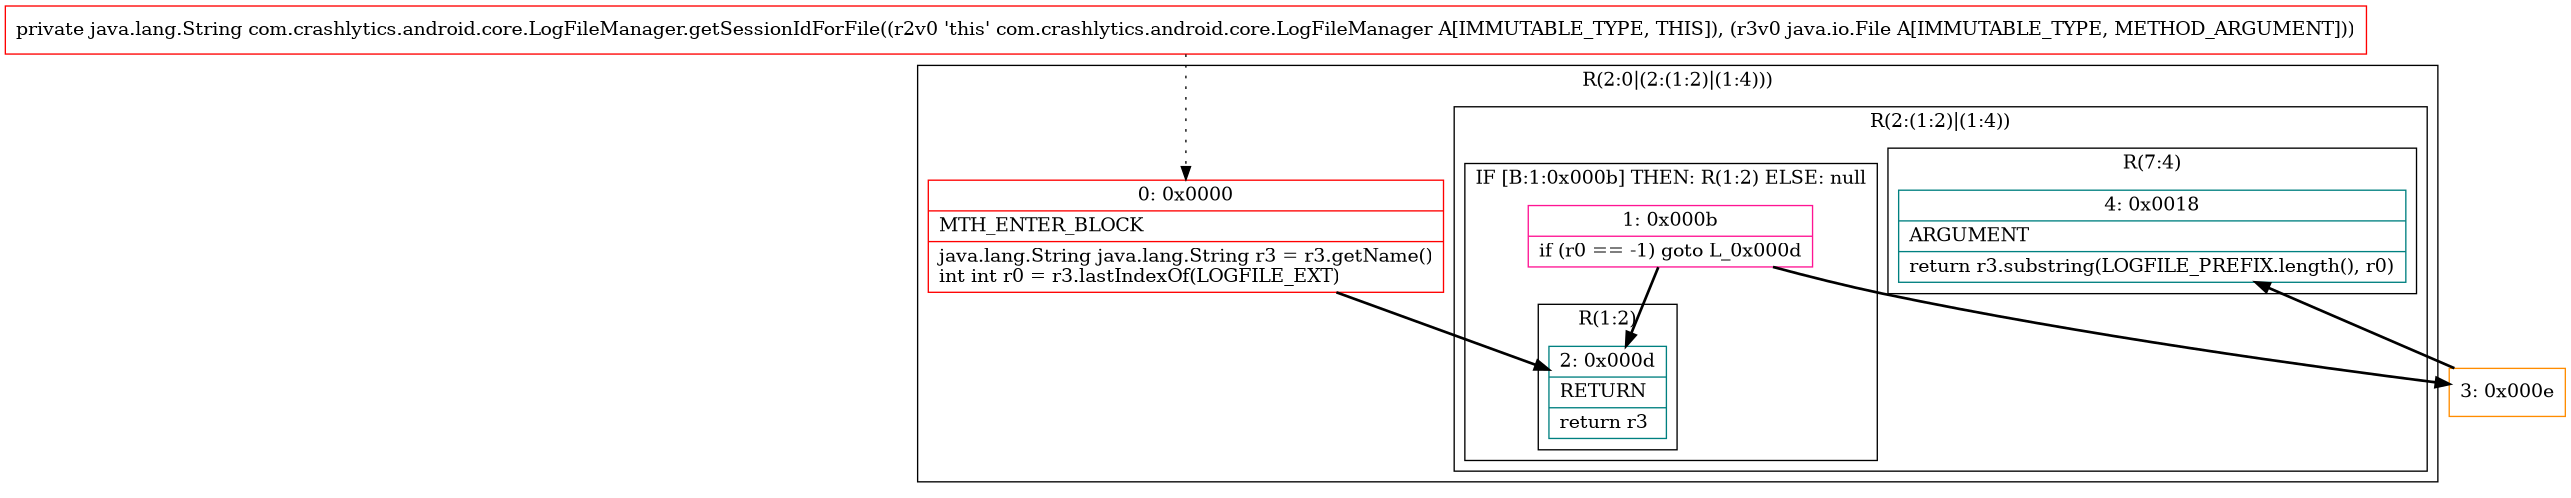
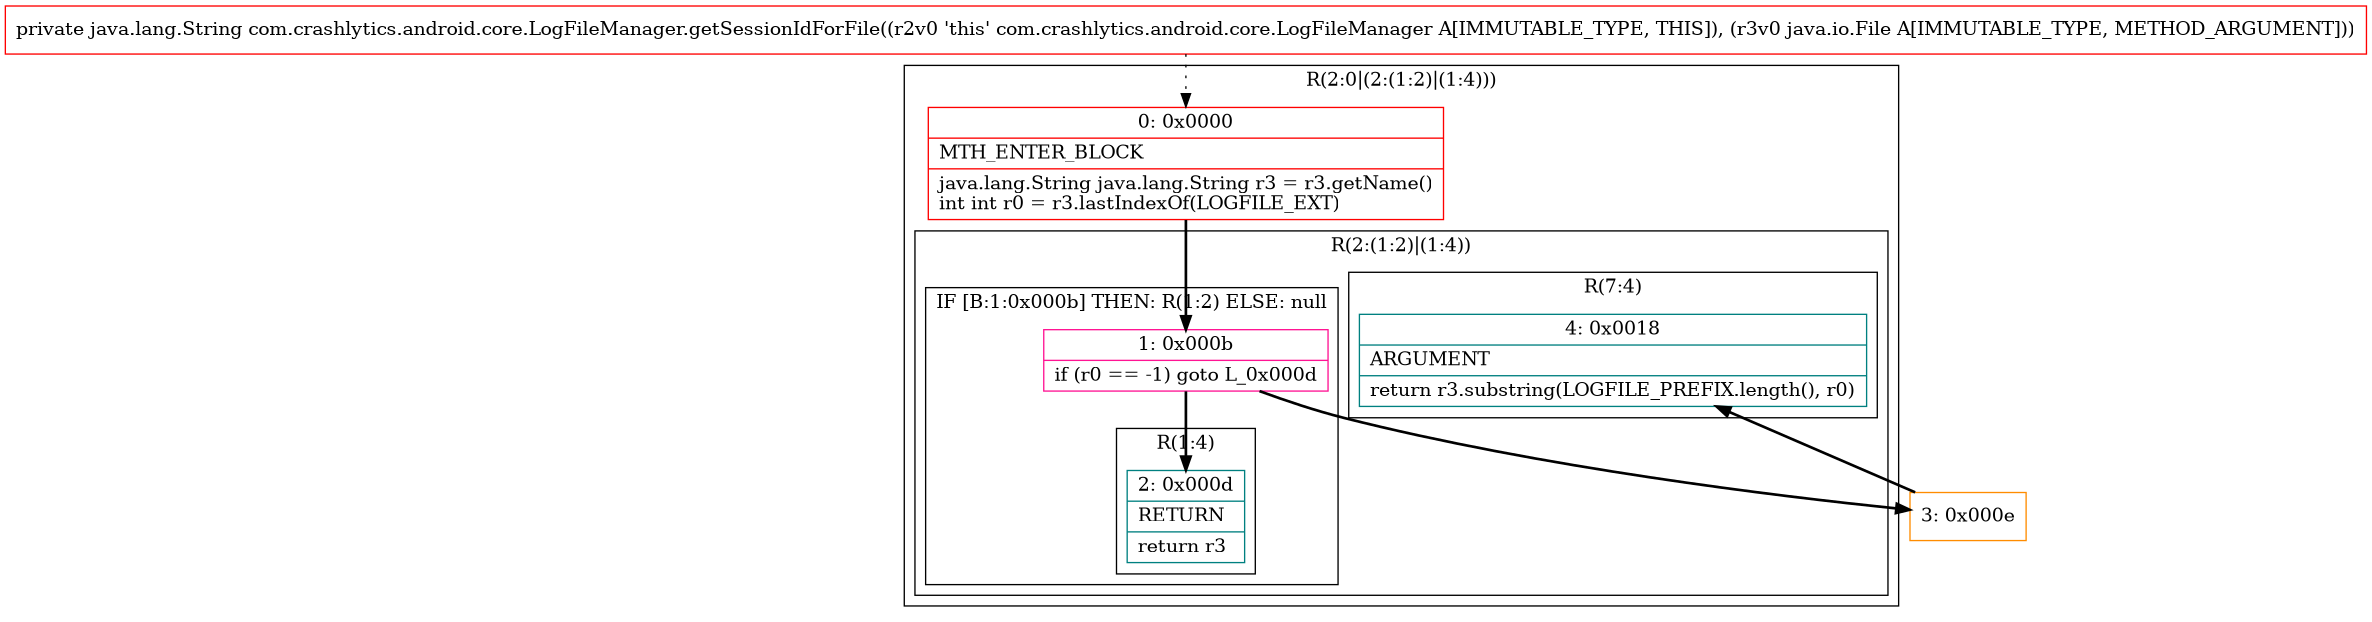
cluster "R(1:2)": label "R(1:2)" -> "R(1:4)"
edge "0: 0x0000" -> "2: 0x000d": now "0: 0x0000" -> "1: 0x000b"
